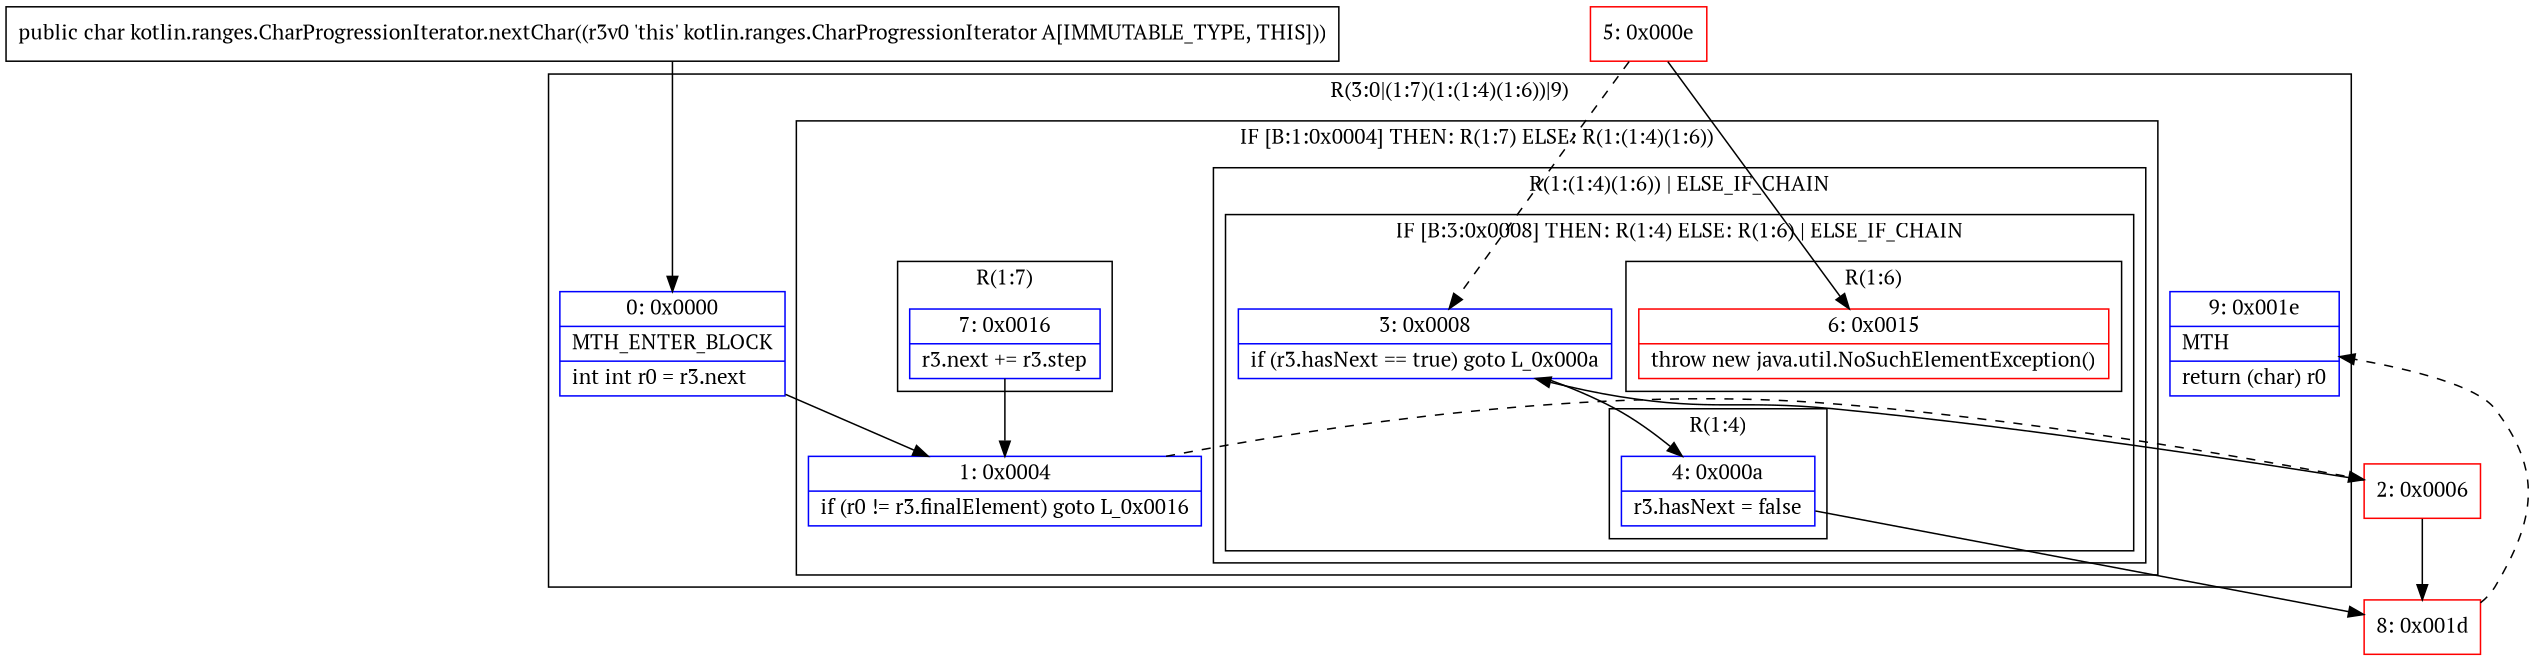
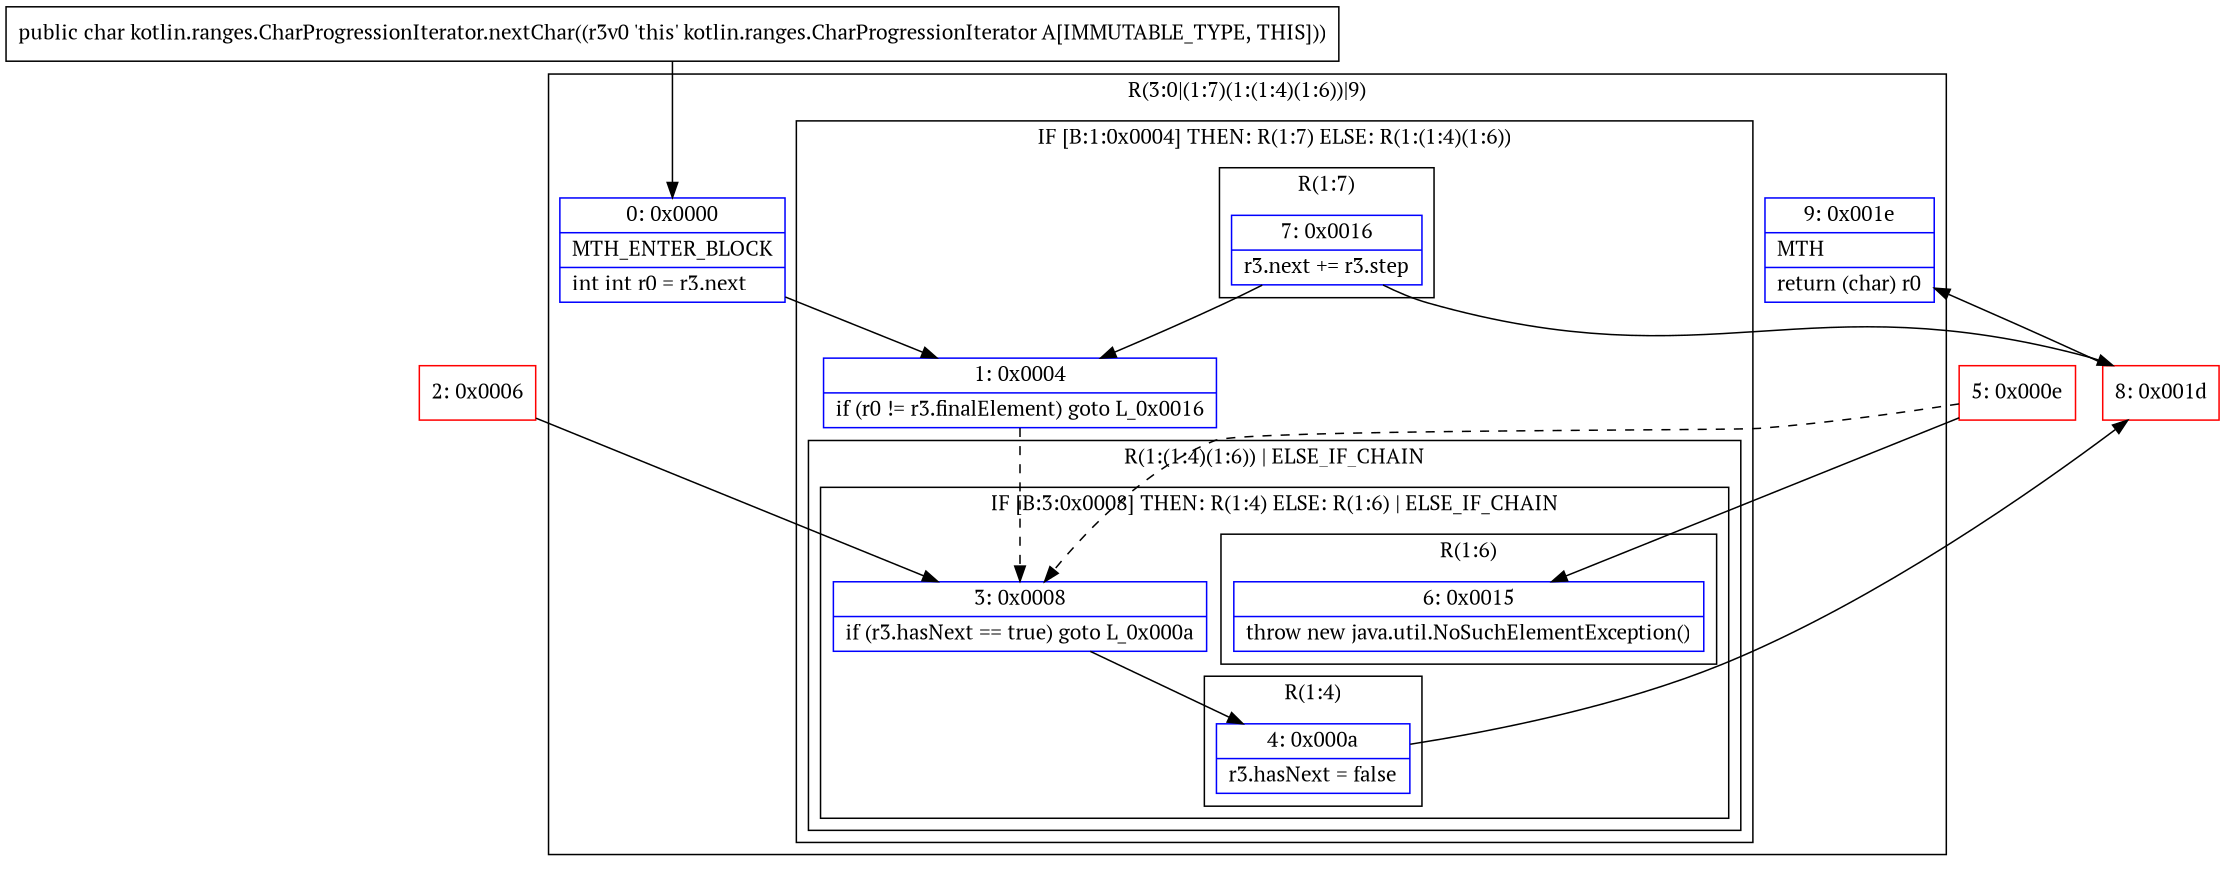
node "6: 0x0015": color red -> blue
edge "1: 0x0004" -> "2: 0x0006": now "1: 0x0004" -> "3: 0x0008"
edge "8: 0x001d" -> "9: 0x001e": style dashed -> solid
edge "2: 0x0006" -> "8: 0x001d": now "7: 0x0016" -> "8: 0x001d"
